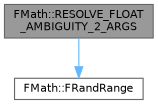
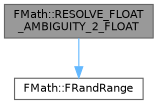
node "FMath::RESOLVE_FLOAT _AMBIGUITY_2_ARGS": label "FMath::RESOLVE_FLOAT _AMBIGUITY_2_ARGS" -> "FMath::RESOLVE_FLOAT _AMBIGUITY_2_FLOAT"
